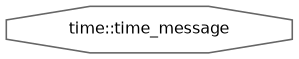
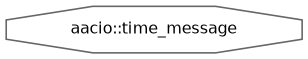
node "time::time_message": label "time::time_message" -> "aacio::time_message"
